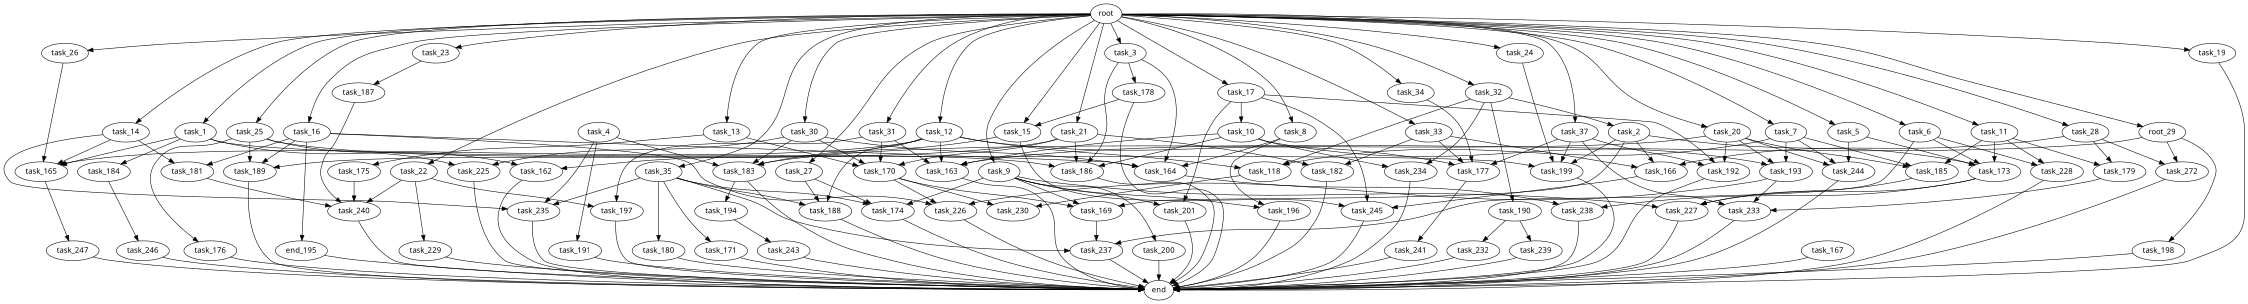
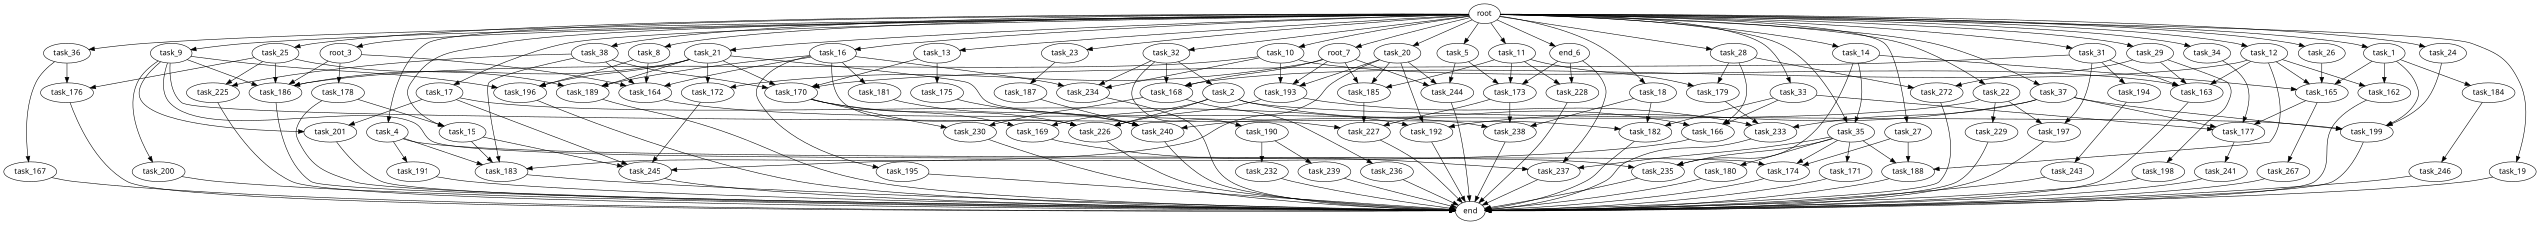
edge "root" -> "task_4": added
node "task_36": added
node "task_3": label "task_3" -> "root_3"
edge "task_16" -> "task_234": added
edge "task_21" -> "task_196": added
node "task_172": added
node "task_18": added
edge "task_17" -> "task_10": now "root" -> "task_10"
node "task_30": label "task_30" -> "task_38"
node "task_7": label "task_7" -> "root_7"
node "task_6": label "task_6" -> "end_6"
node "root_29": label "root_29" -> "task_29"
edge "task_14" -> "task_181": now "task_14" -> "task_35"
edge "task_12" -> "task_177": now "task_165" -> "task_177"
edge "task_2" -> "task_173": now "task_2" -> "task_226"
node "task_118": label "task_118" -> "task_168"
node "task_236": added
edge "task_230" -> "end": added
edge "task_183" -> "task_194": now "task_31" -> "task_194"
edge "task_9" -> "task_169": now "task_9" -> "task_186"
node "task_247": label "task_247" -> "task_267"
node "end_195": label "end_195" -> "task_195"
